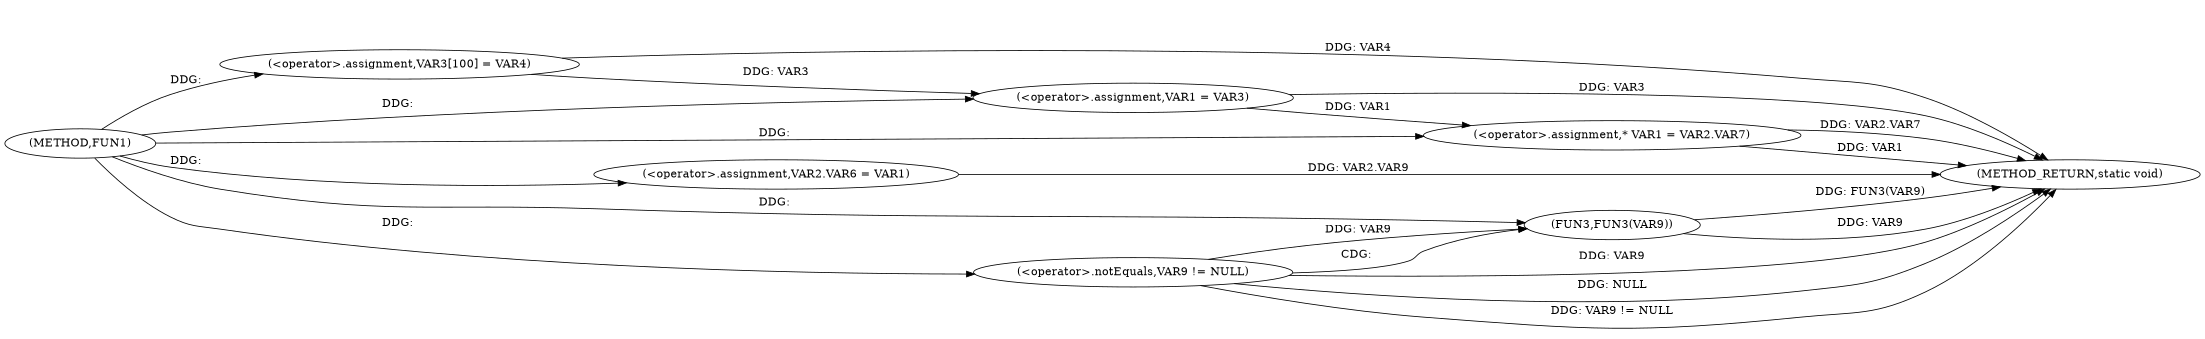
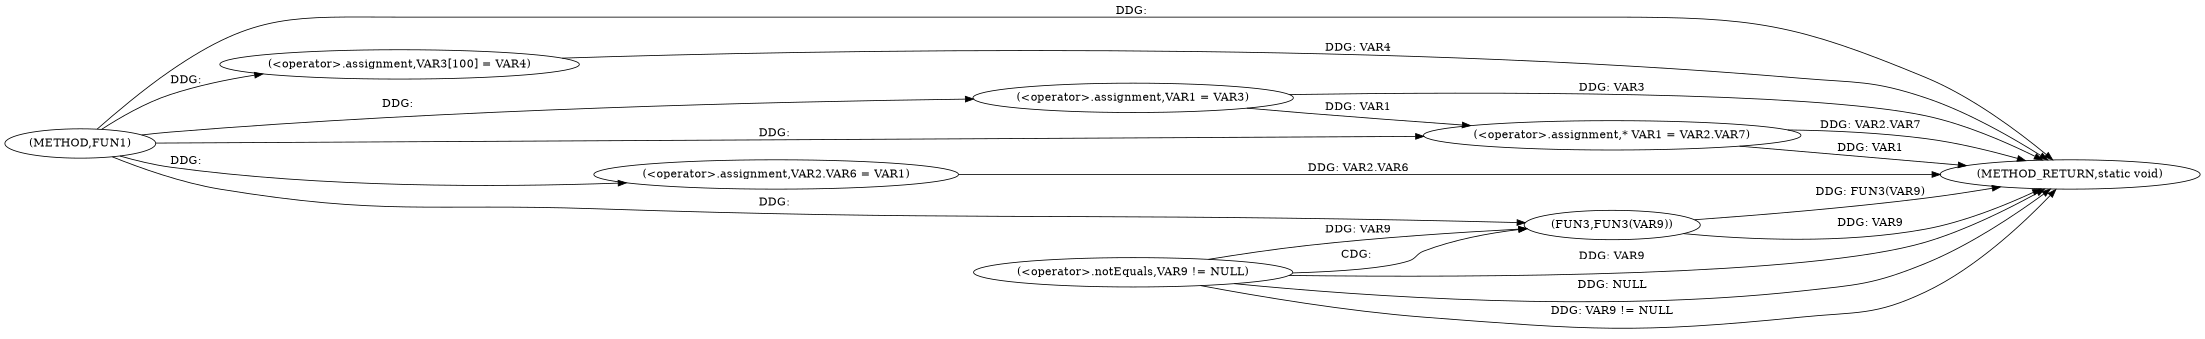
edge "(<operator>.assignment,VAR3[100] = VAR4)" -> "(<operator>.assignment,VAR1 = VAR3)": removed, label "DDG: VAR3"
edge "(<operator>.assignment,VAR2.VAR6 = VAR1)" -> "(METHOD_RETURN,static void)": label "DDG: VAR2.VAR9" -> "DDG: VAR2.VAR6"
edge "(METHOD,FUN1)" -> "(<operator>.notEquals,VAR9 != NULL)": now "(METHOD,FUN1)" -> "(METHOD_RETURN,static void)"
